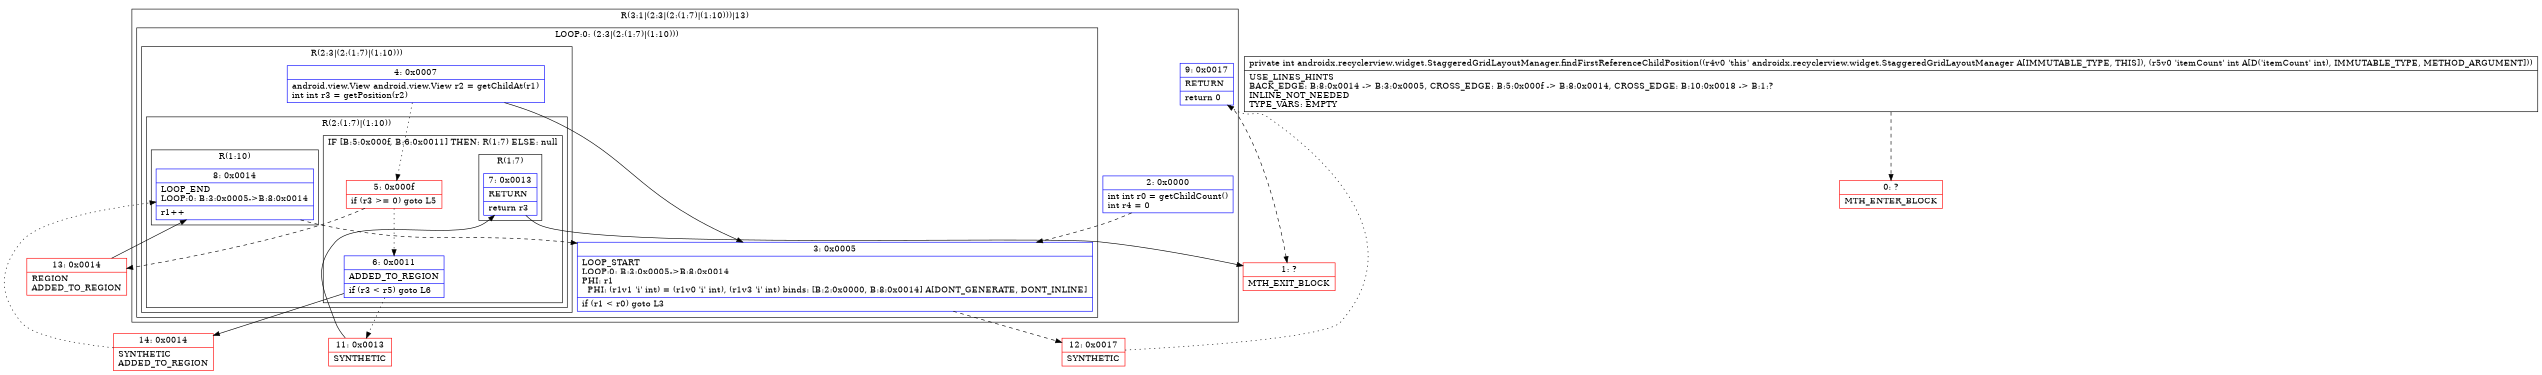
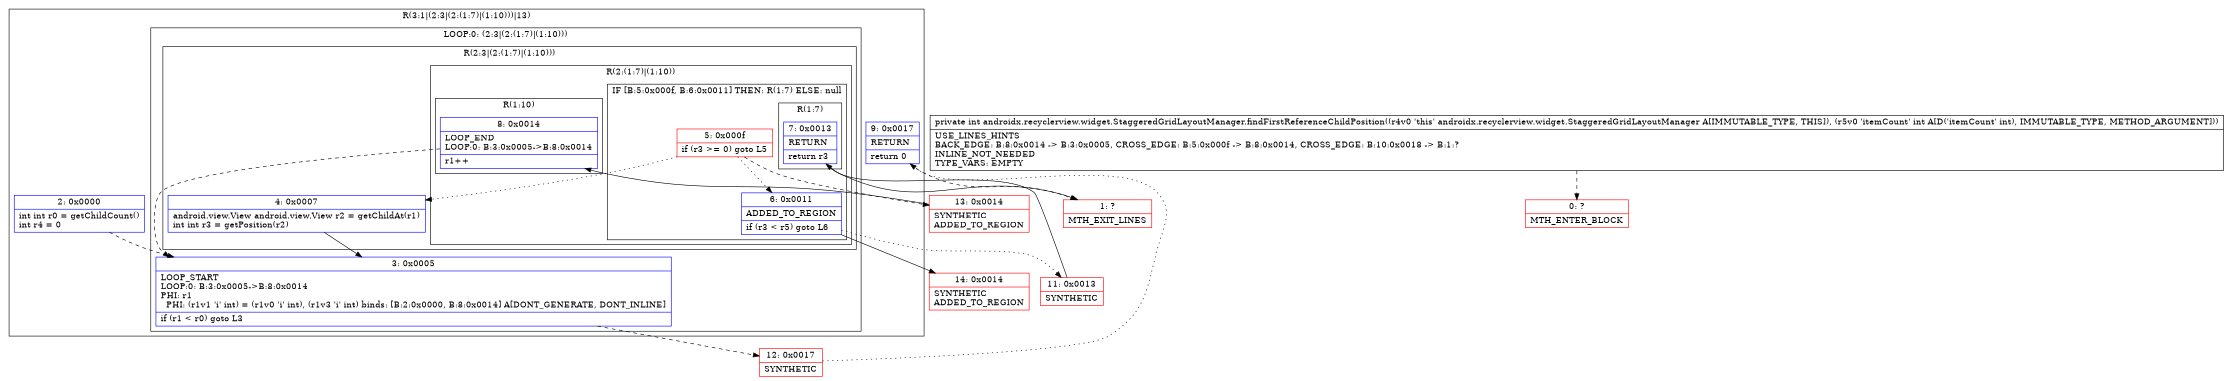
edge "4: 0x0007" -> "5: 0x000f": reversed
edge "14: 0x0014" -> "8: 0x0014": removed
node "13: 0x0014": text "REGION" -> "SYNTHETIC"
node "1: ?": text "MTH_EXIT_BLOCK" -> "MTH_EXIT_LINES"
